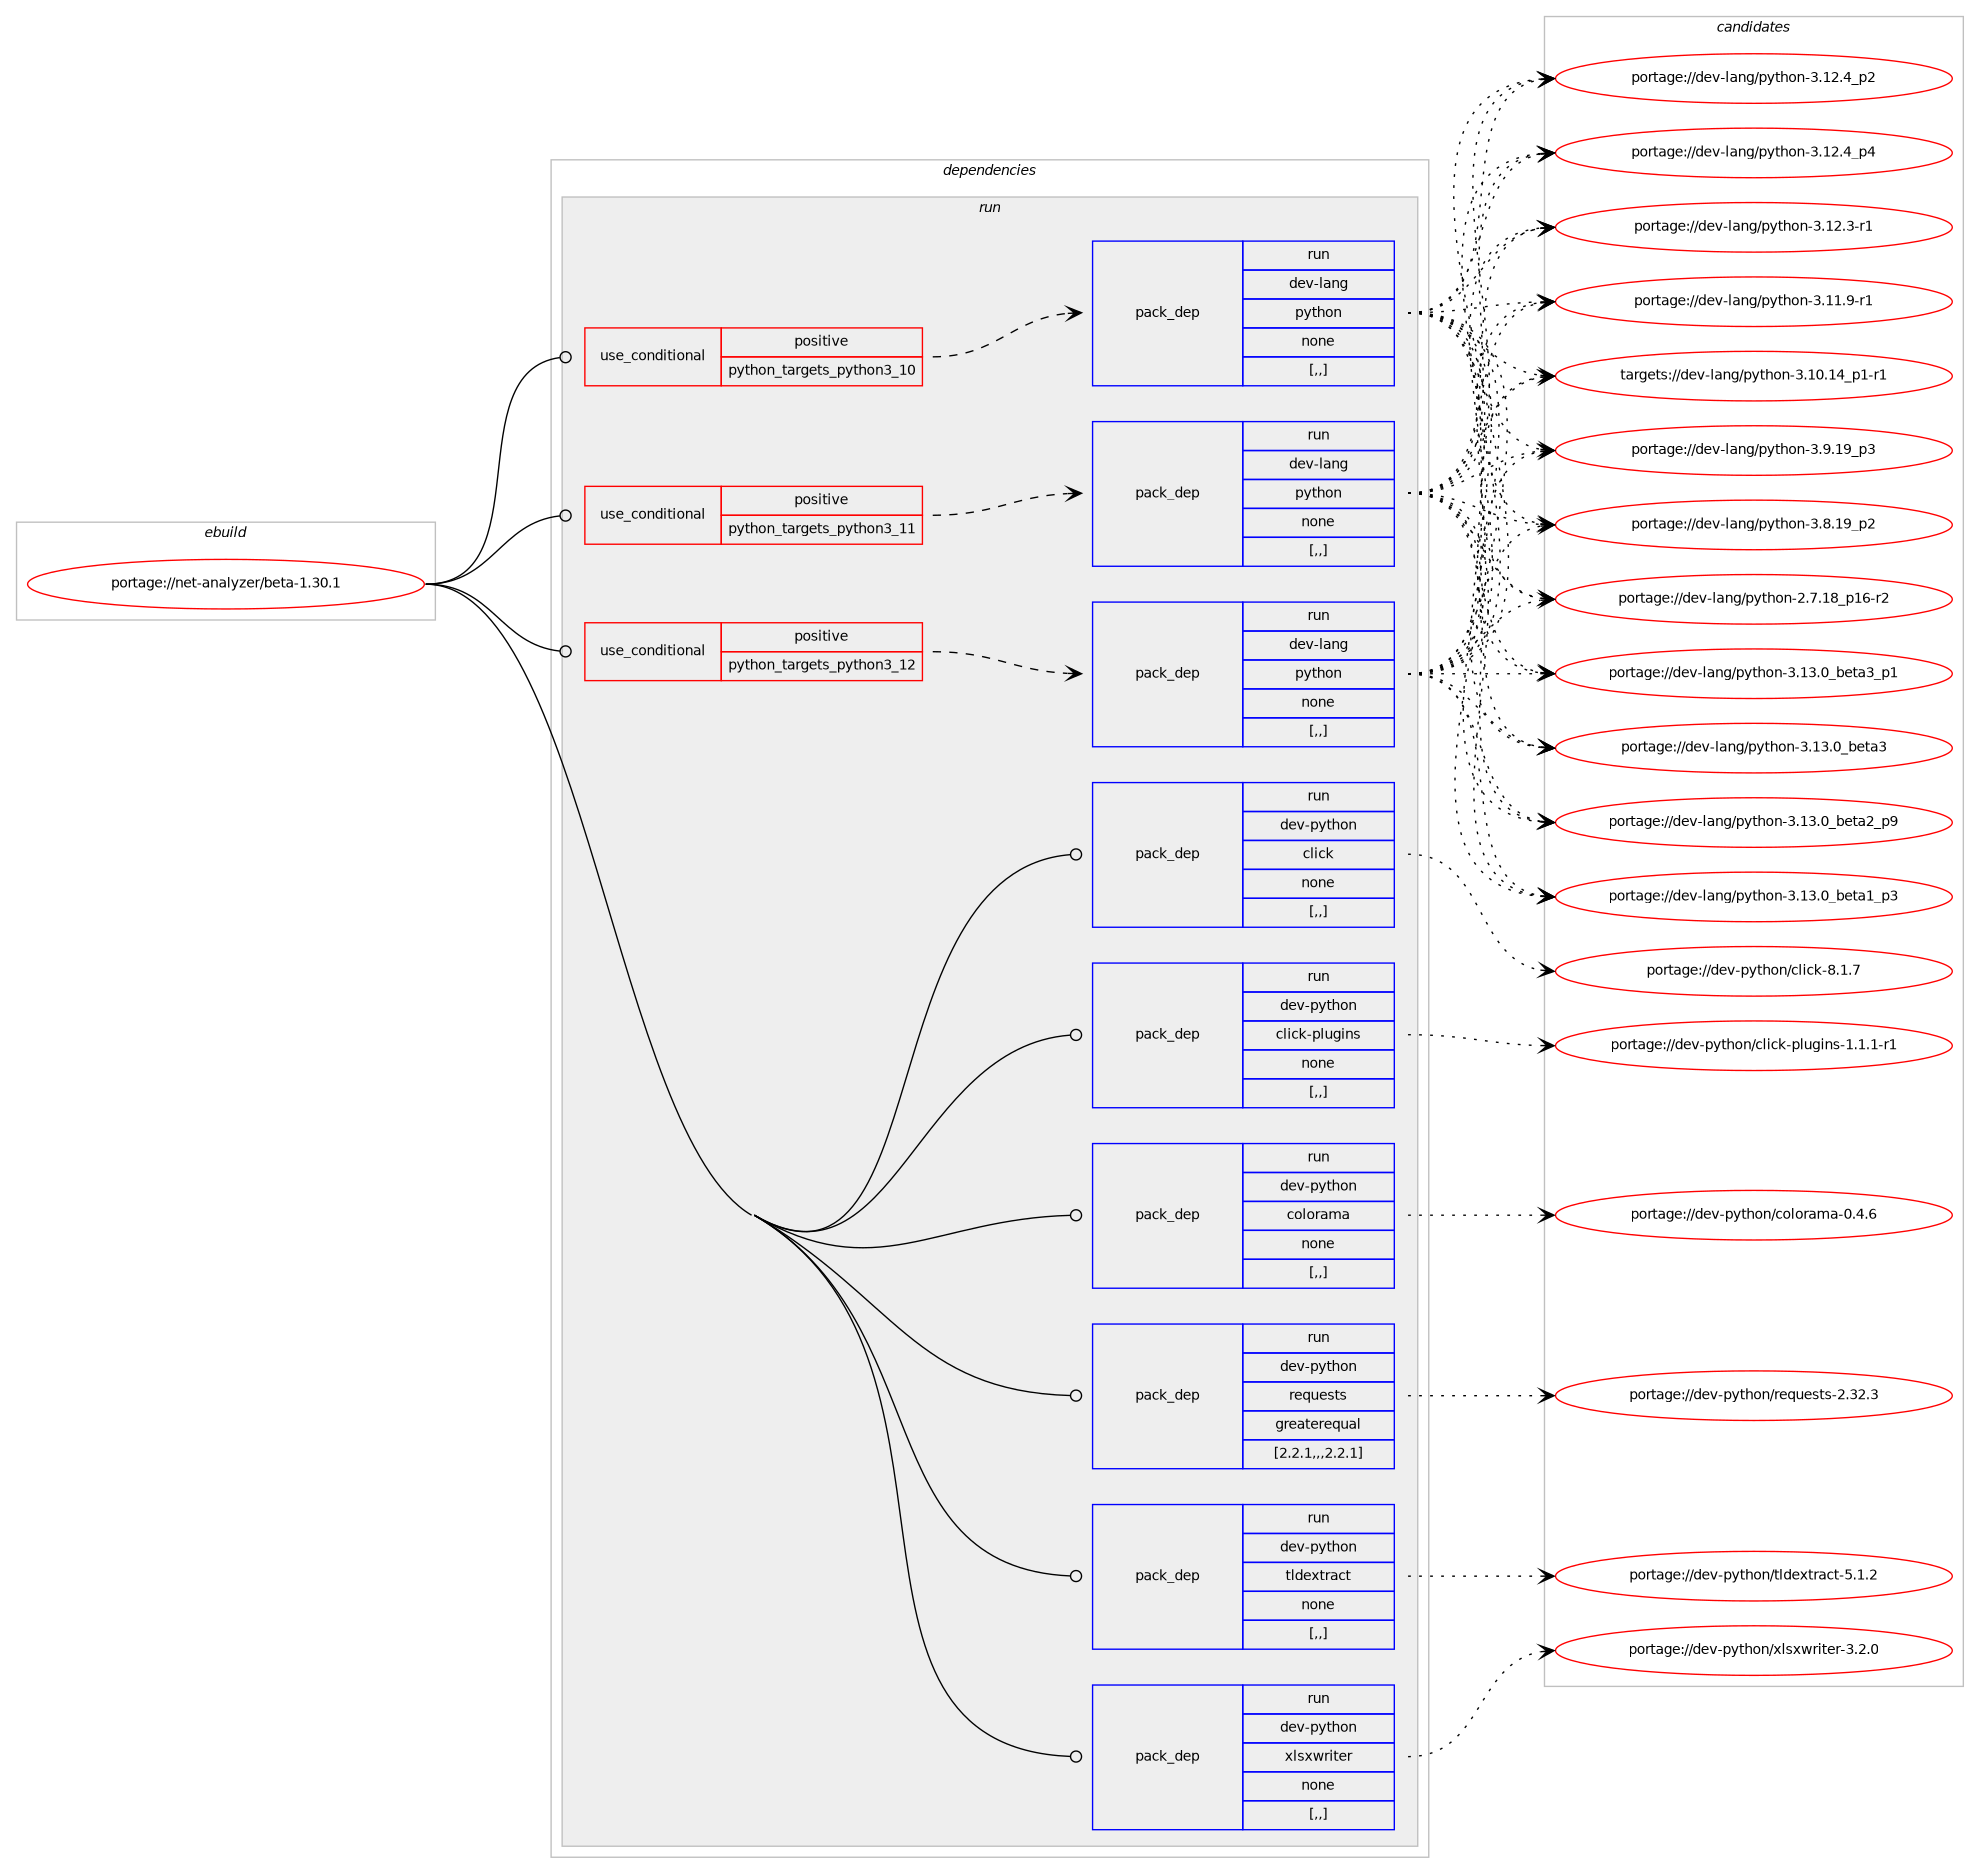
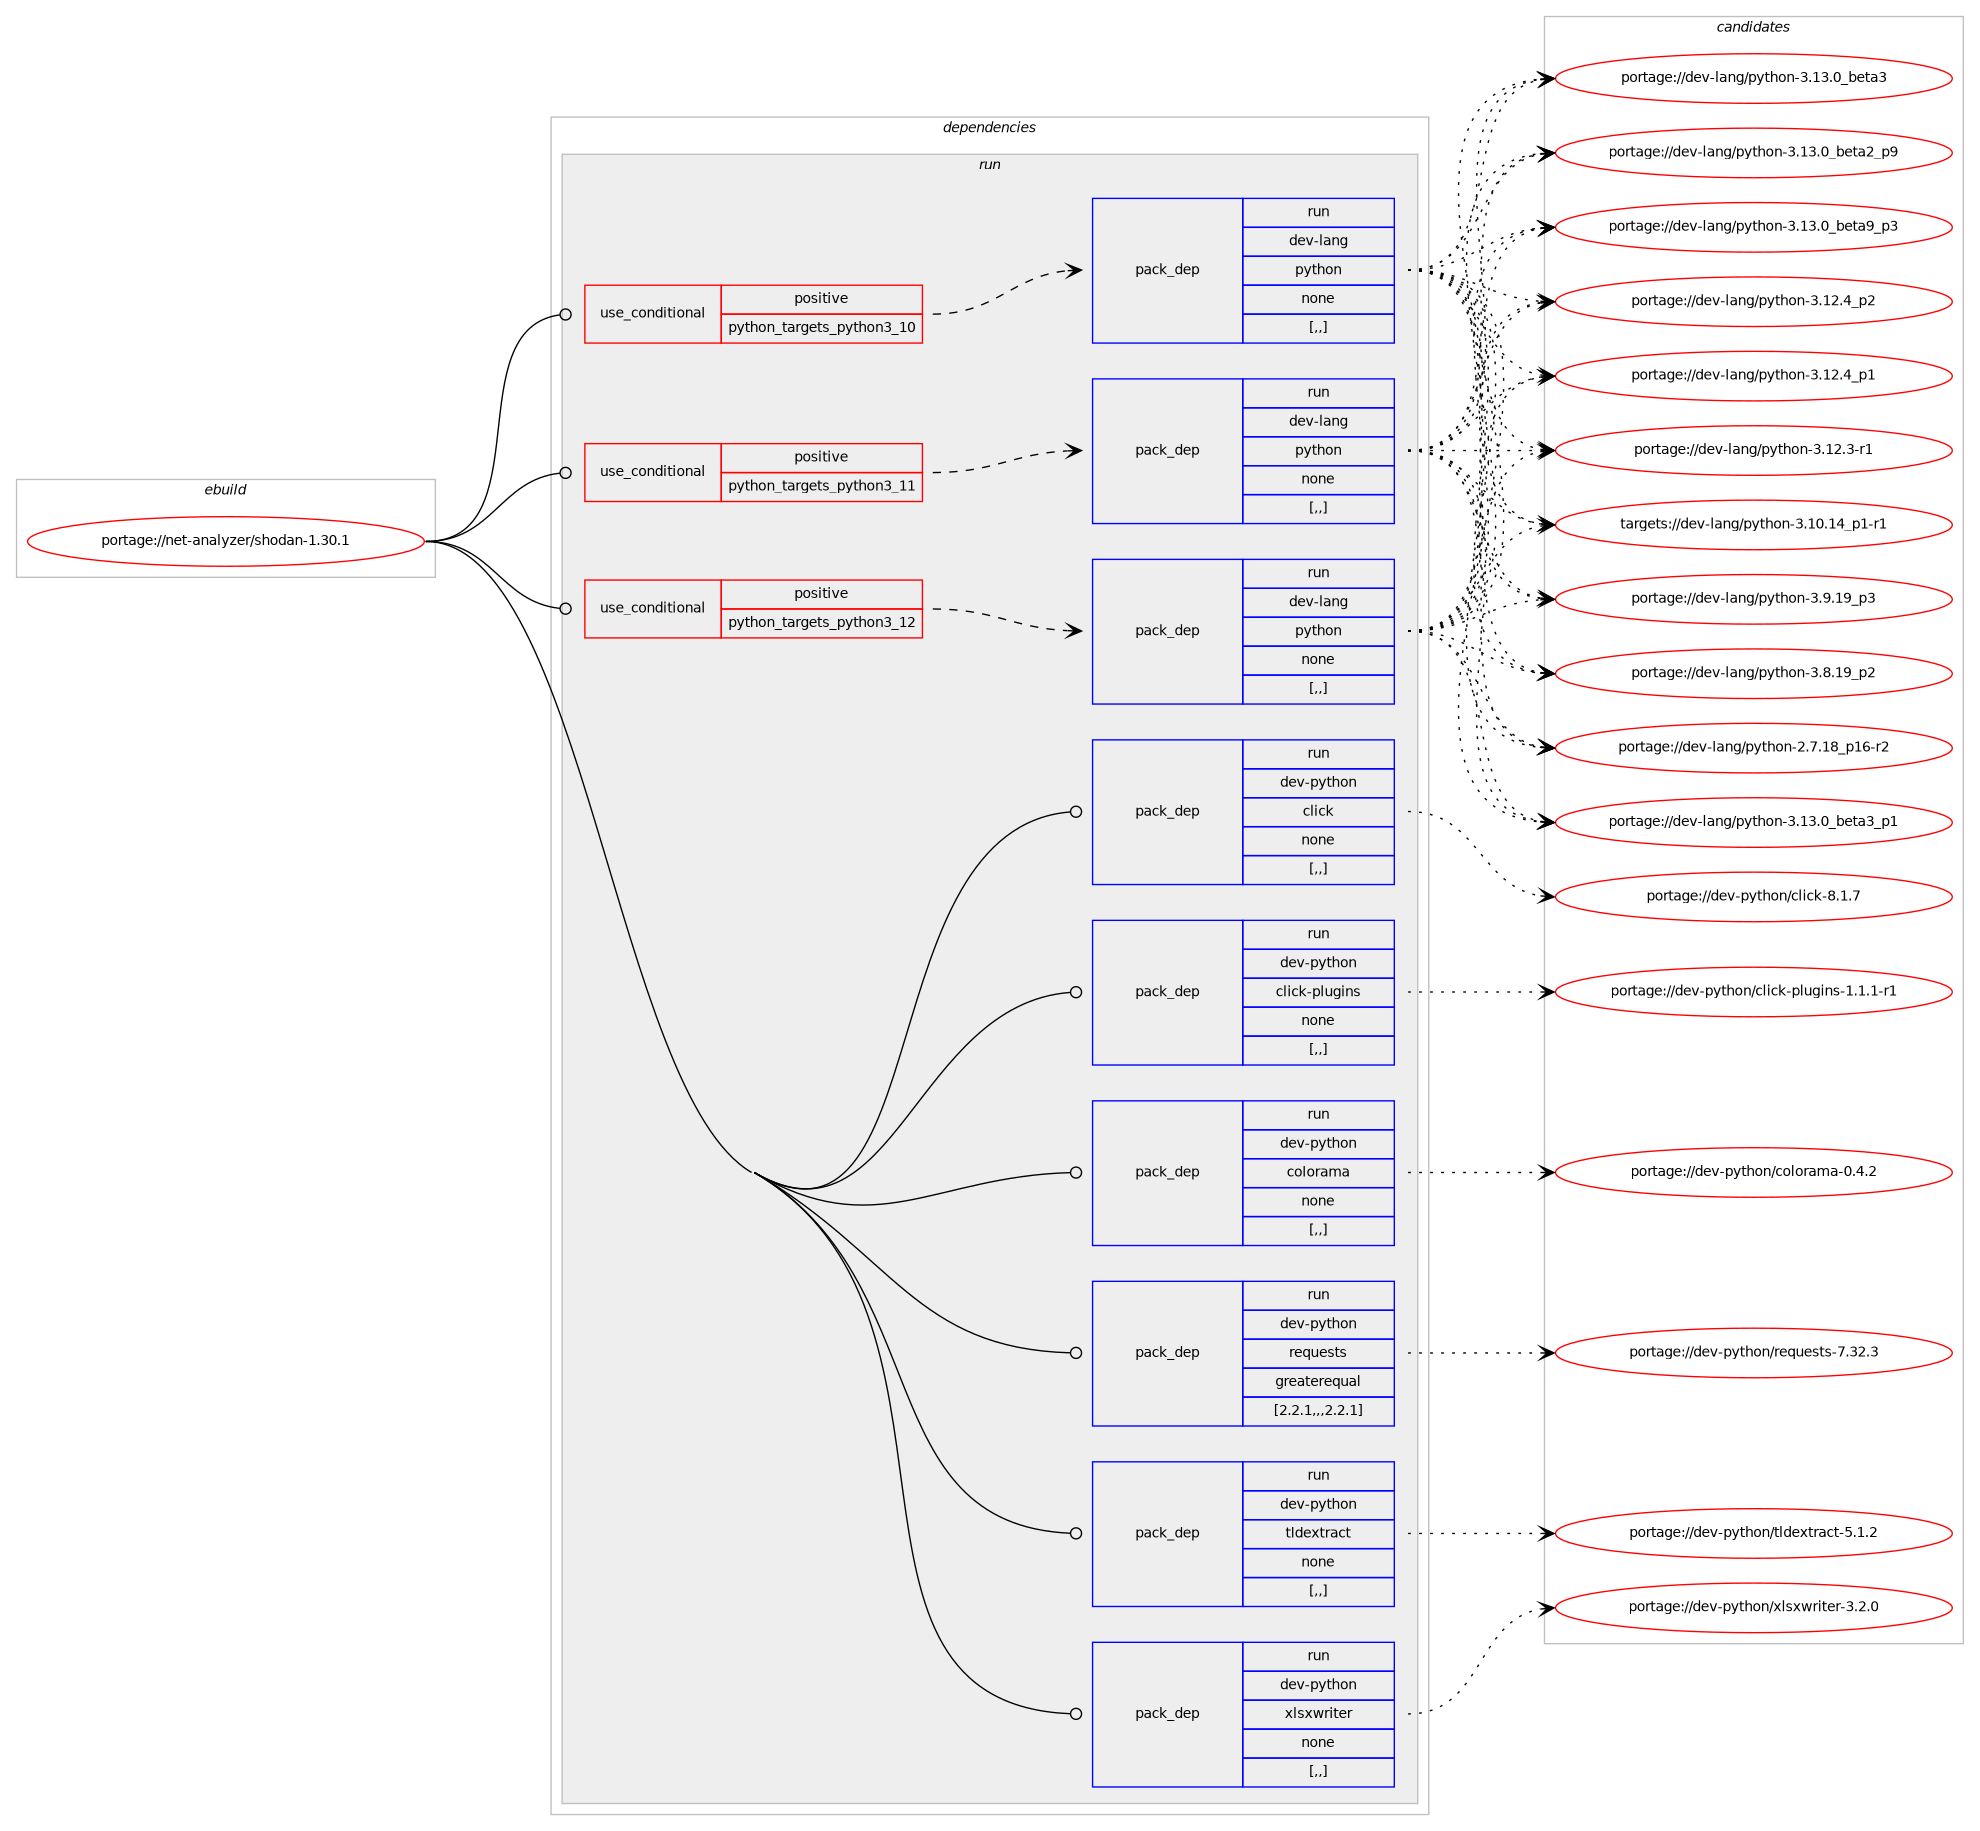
node "portage://dev-lang/python-3.12.4_p4": label "portage://dev-lang/python-3.12.4_p4" -> "portage://dev-lang/python-3.12.4_p1"
node "portage://dev-lang/python-3.11.9-r1": removed
node "portage://net-analyzer/beta-1.30.1": label "portage://net-analyzer/beta-1.30.1" -> "portage://net-analyzer/shodan-1.30.1"
node "portage://dev-lang/python-3.13.0_beta1_p3": label "portage://dev-lang/python-3.13.0_beta1_p3" -> "portage://dev-lang/python-3.13.0_beta9_p3"
node "portage://dev-python/colorama-0.4.6": label "portage://dev-python/colorama-0.4.6" -> "portage://dev-python/colorama-0.4.2"
node "portage://dev-python/requests-2.32.3": label "portage://dev-python/requests-2.32.3" -> "portage://dev-python/requests-7.32.3"
